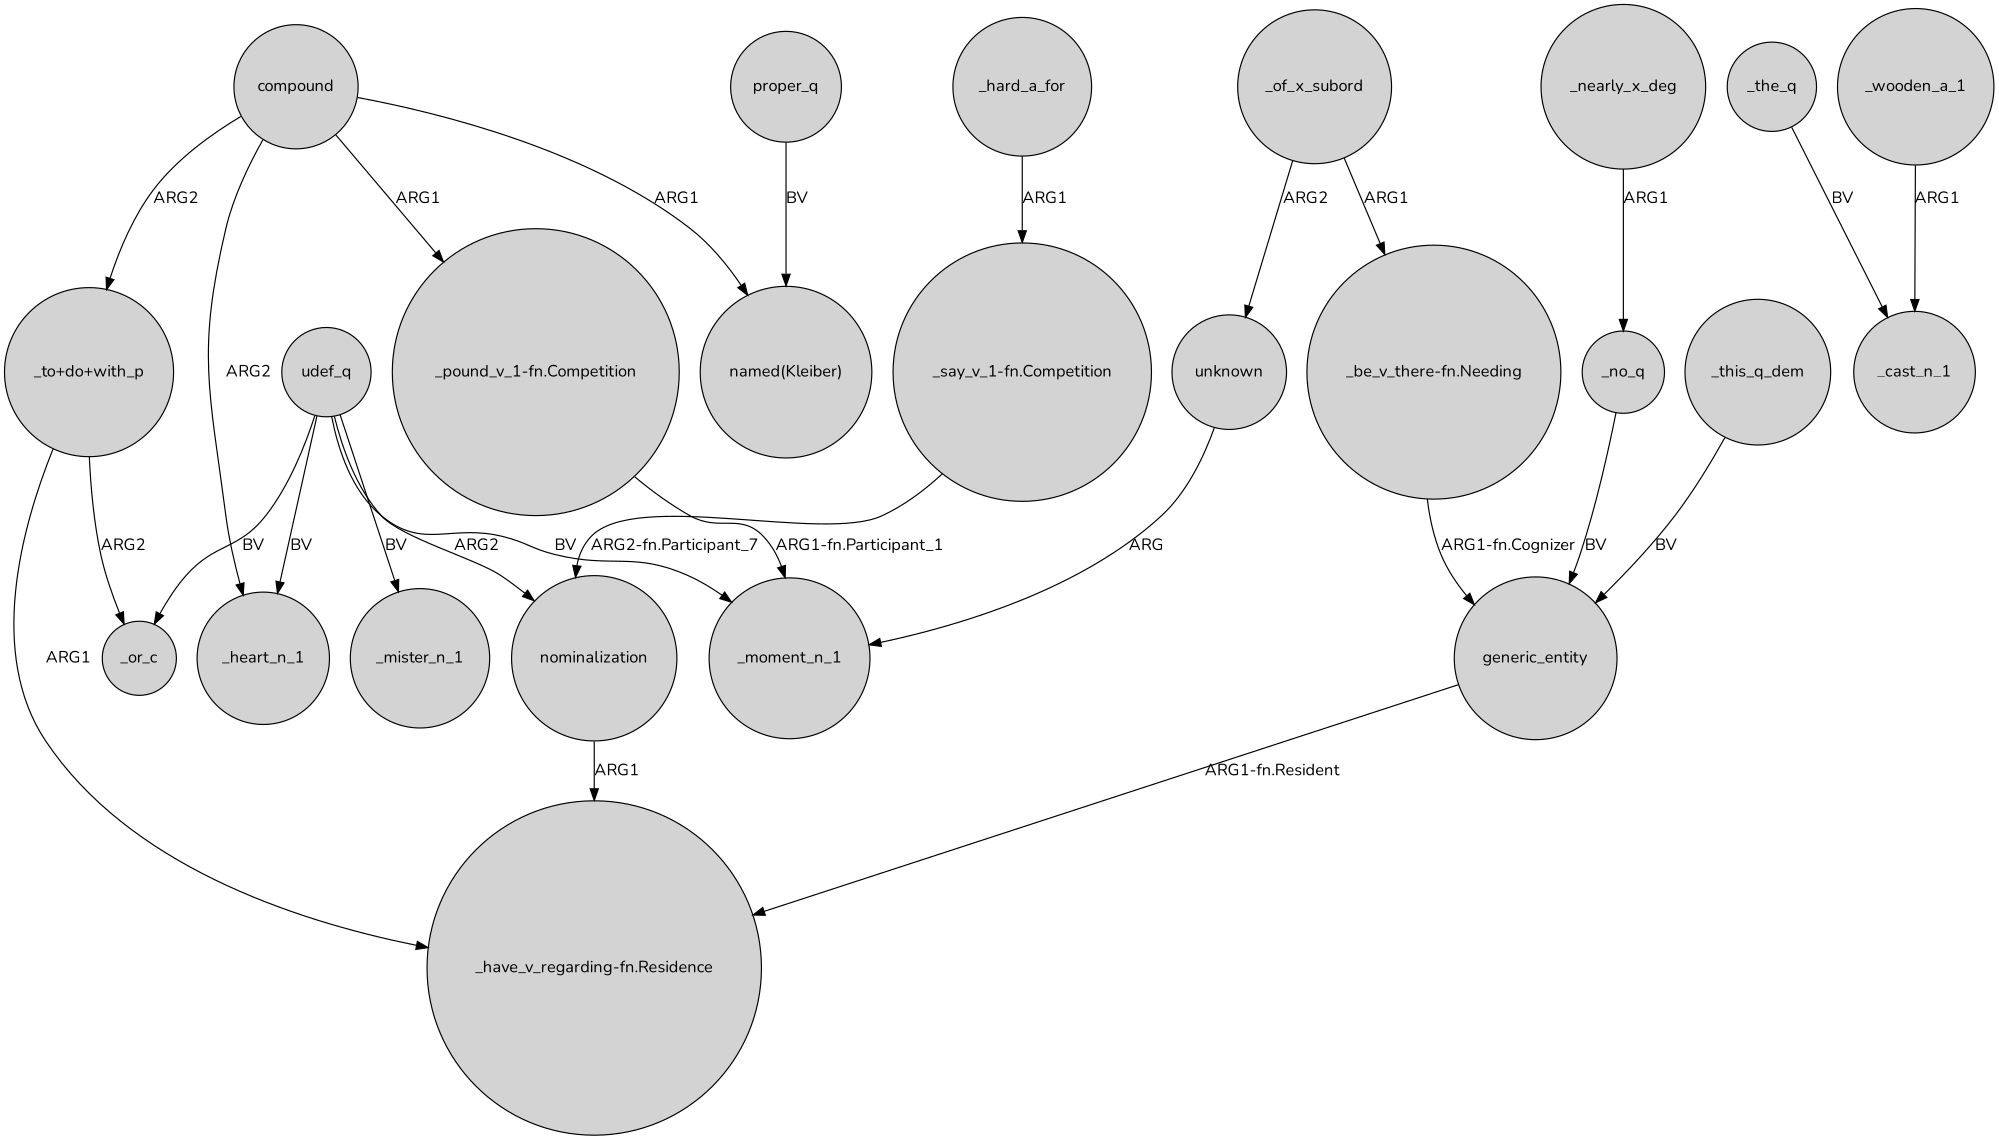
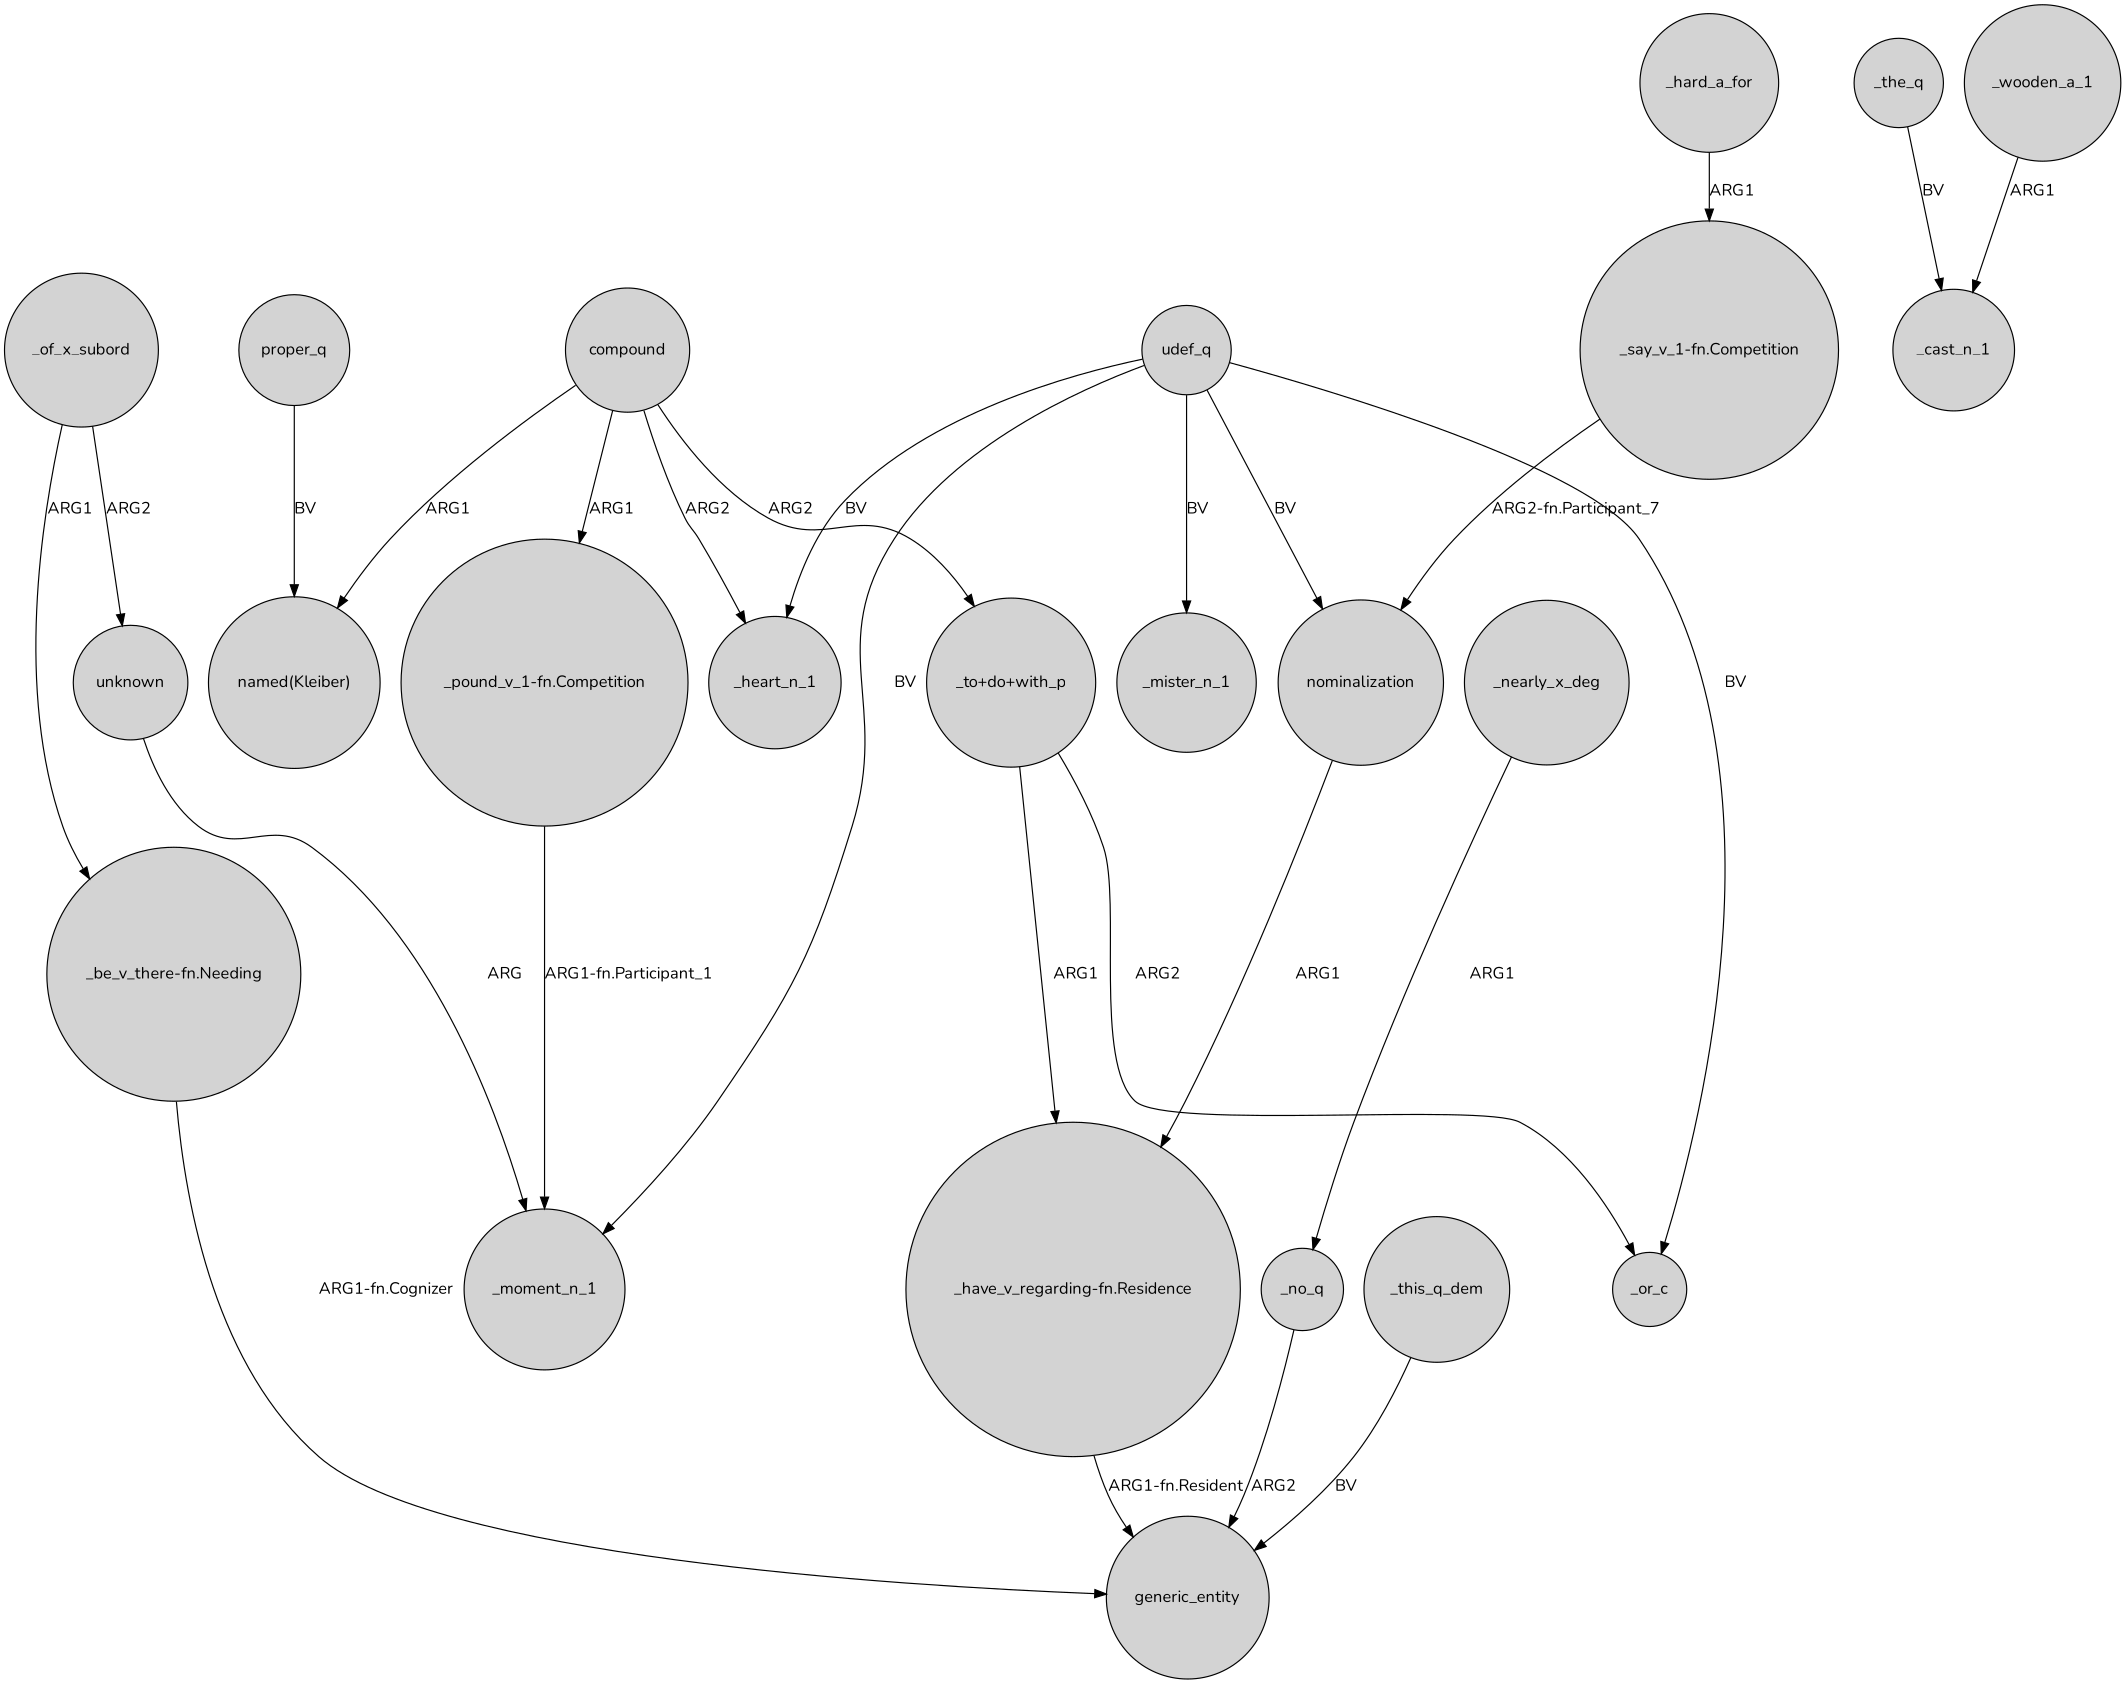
edge "udef_q" -> "nominalization": label "ARG2" -> "BV"
edge "_no_q" -> "generic_entity": label "BV" -> "ARG2"
edge "generic_entity" -> "_have_v_regarding-fn.Residence": reversed
